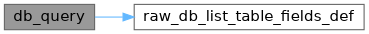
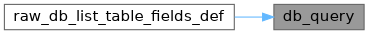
edge "db_query" -> "raw_db_list_table_fields_def": reversed
